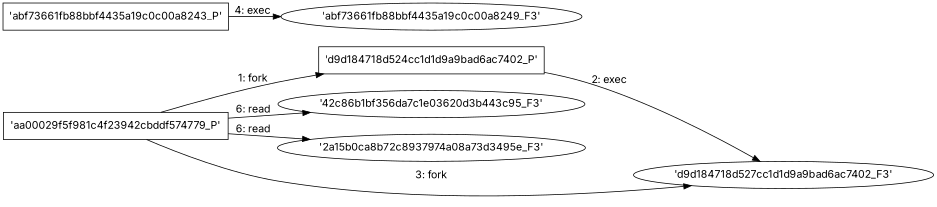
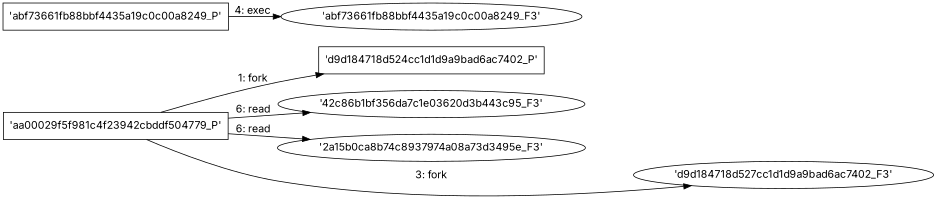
node "'abf73661fb88bbf4435a19c0c00a8243_P'": label "'abf73661fb88bbf4435a19c0c00a8243_P'" -> "'abf73661fb88bbf4435a19c0c00a8249_P'"
edge "'d9d184718d524cc1d1d9a9bad6ac7402_P'" -> "'d9d184718d527cc1d1d9a9bad6ac7402_F3'": removed, label "2: exec"
node "'aa00029f5f981c4f23942cbddf574779_P'": label "'aa00029f5f981c4f23942cbddf574779_P'" -> "'aa00029f5f981c4f23942cbddf504779_P'"
node "'2a15b0ca8b72c8937974a08a73d3495e_F3'": label "'2a15b0ca8b72c8937974a08a73d3495e_F3'" -> "'2a15b0ca8b74c8937974a08a73d3495e_F3'"
